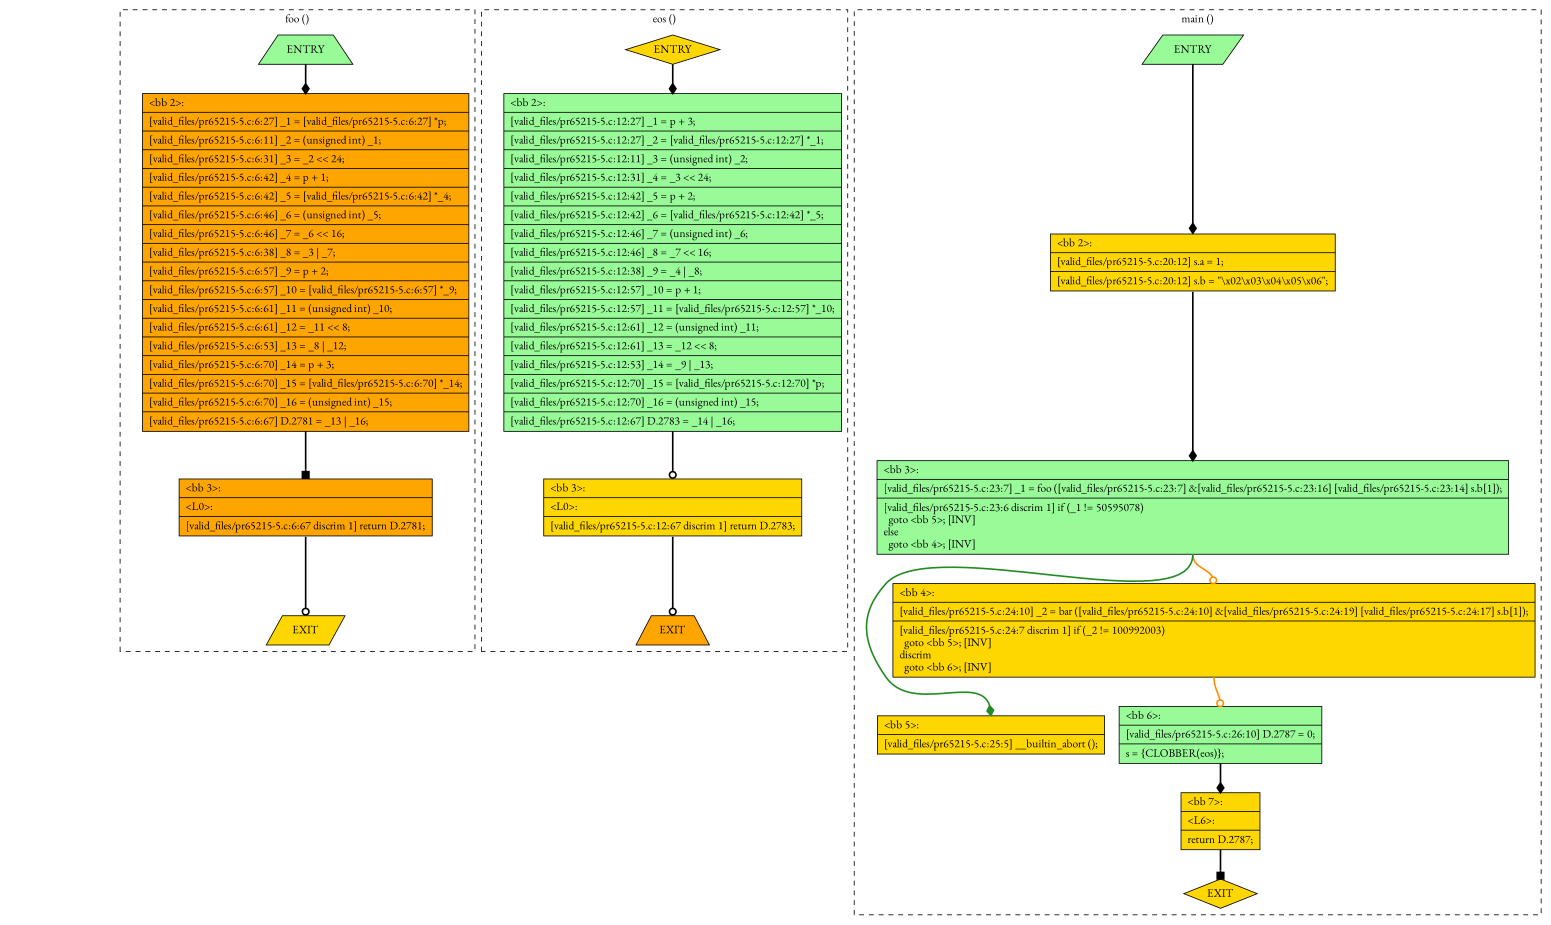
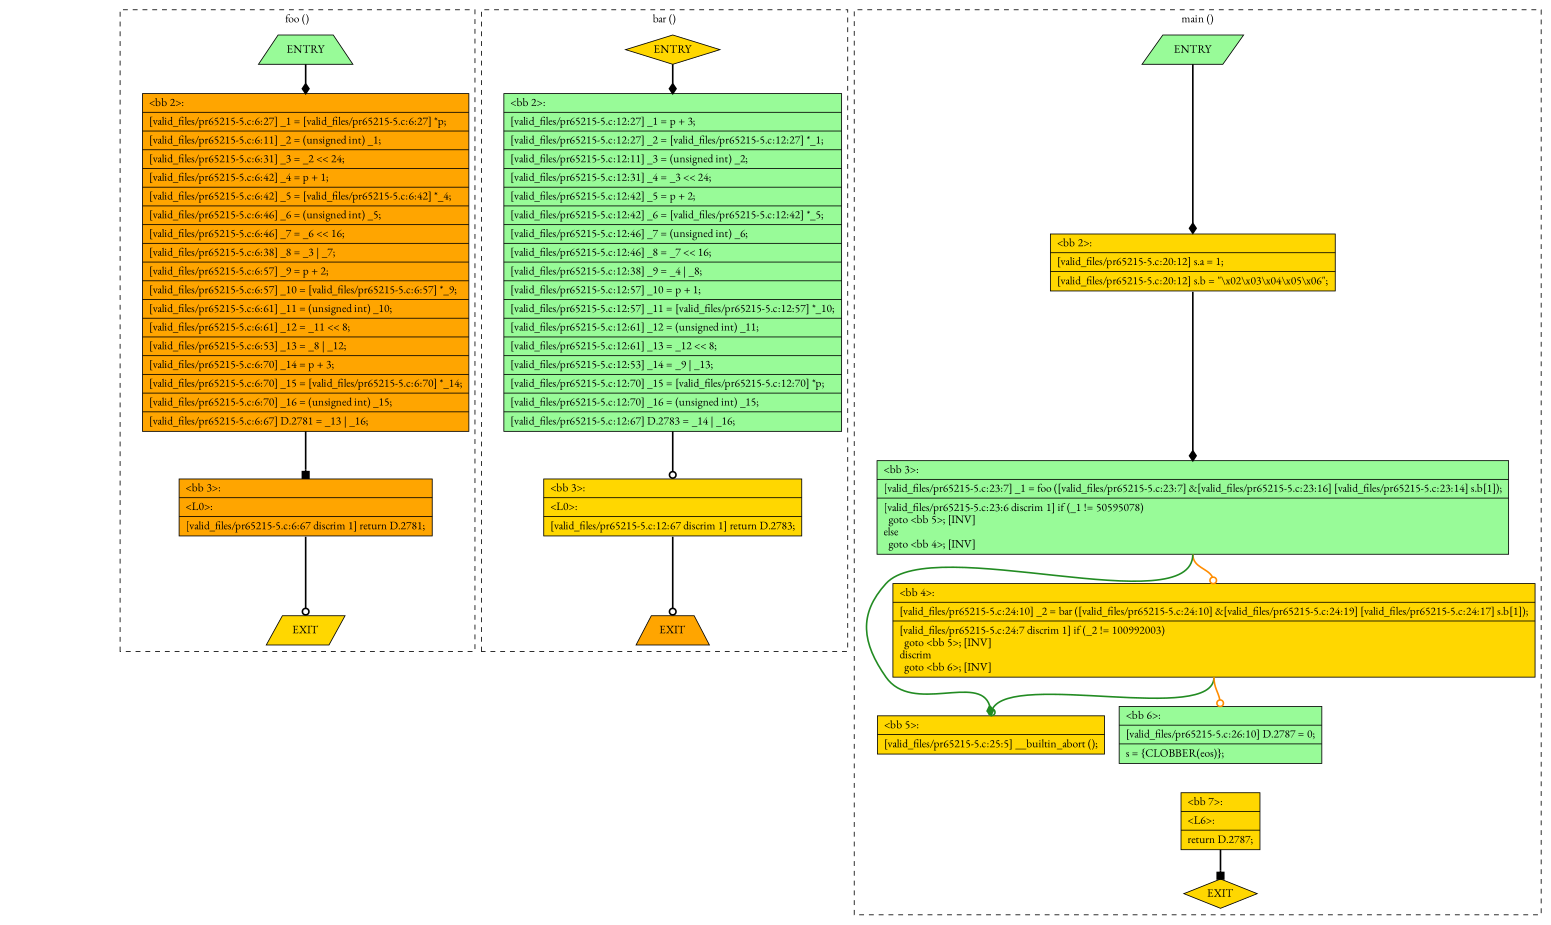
cluster "eos ()": label "eos ()" -> "bar ()"
edge "<bb 4>:" -> "<bb 5>:": added
edge "<bb 6>:" -> "<bb 7>:": removed
